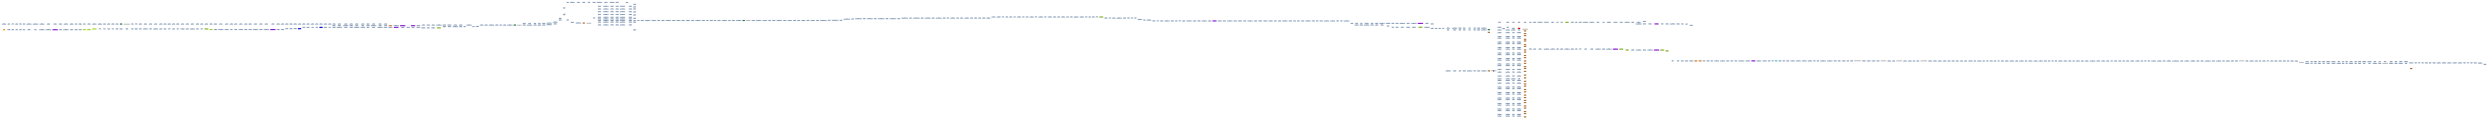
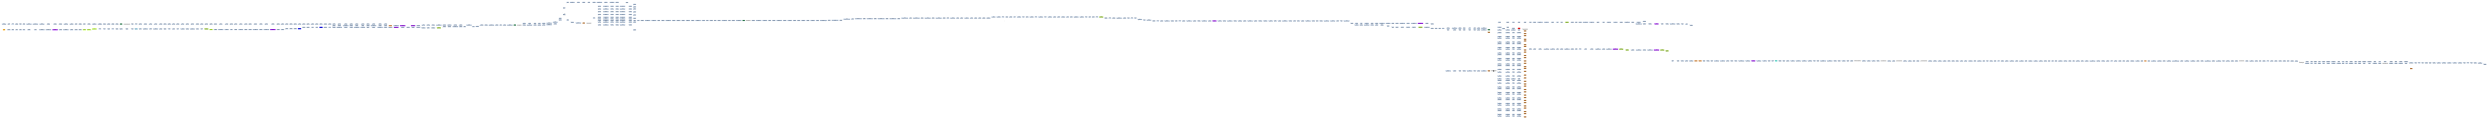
node "0x0040c9f1 ret": fillcolor lightsteelblue -> tan2
